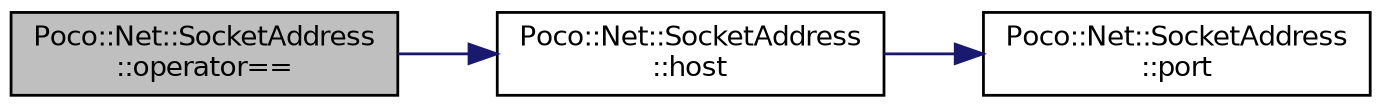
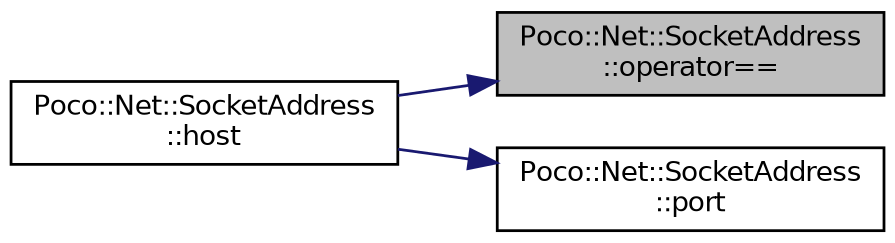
edge "Poco::Net::SocketAddress ::operator==" -> "Poco::Net::SocketAddress ::host": reversed
